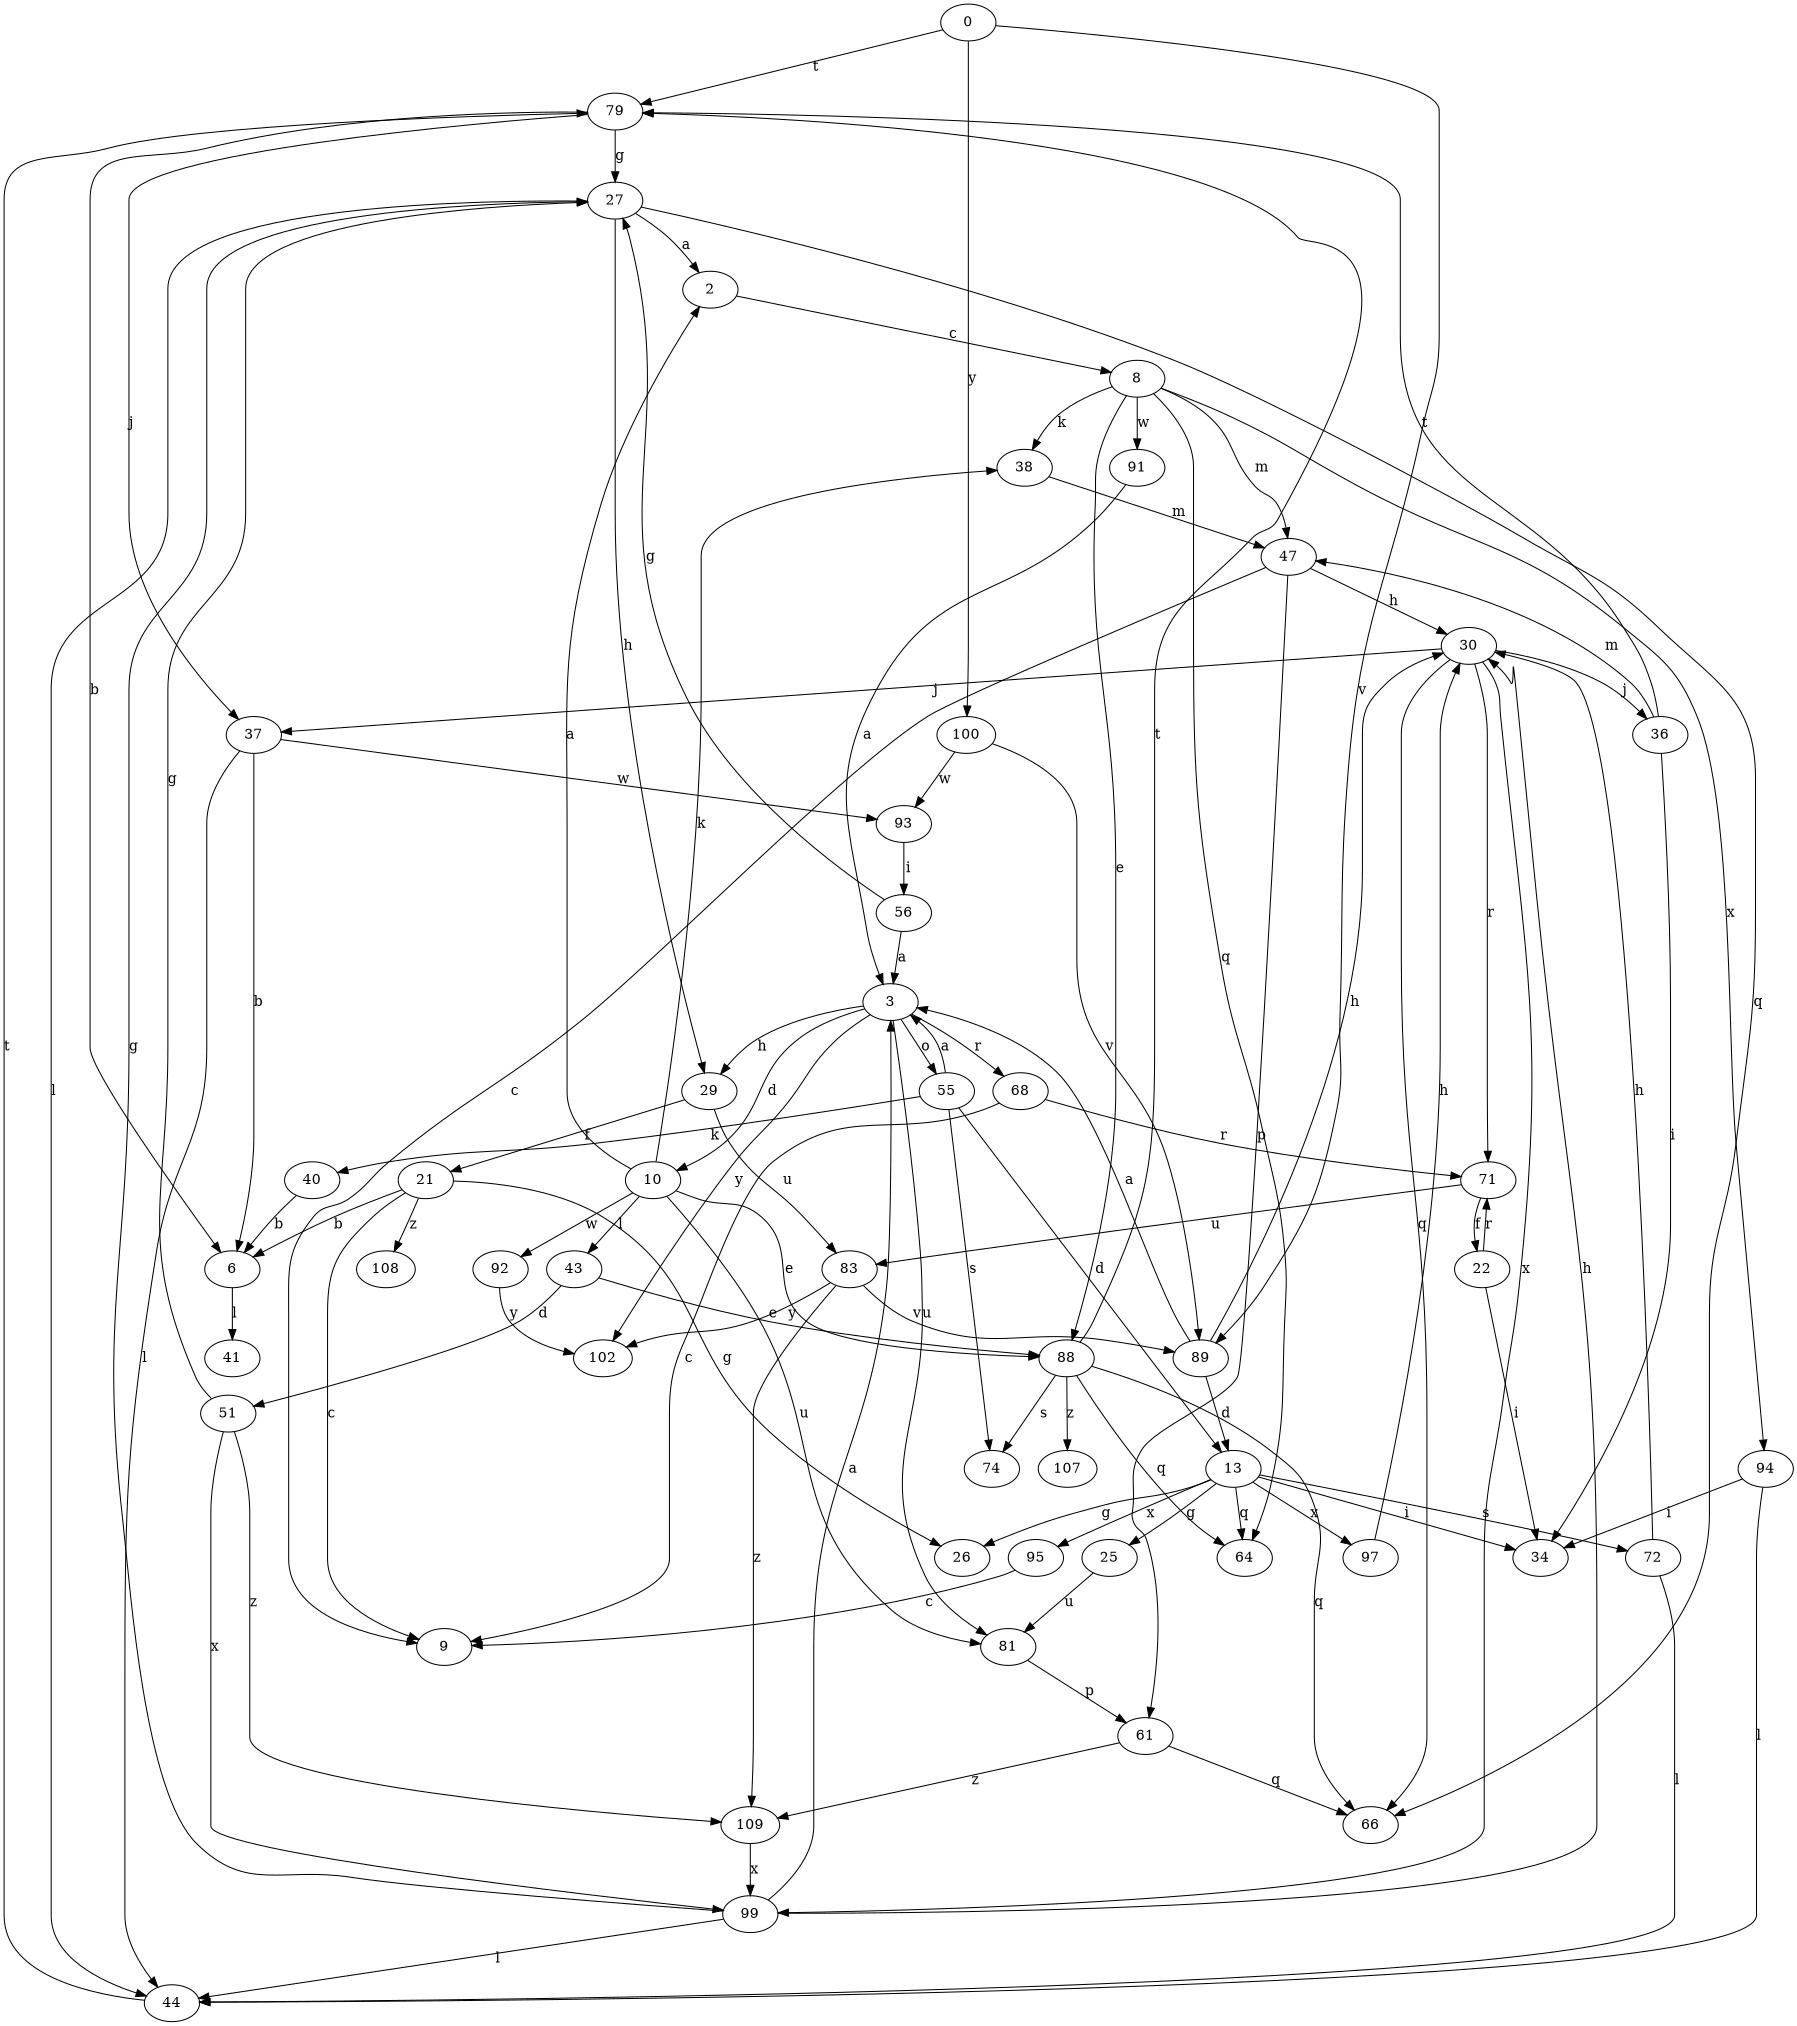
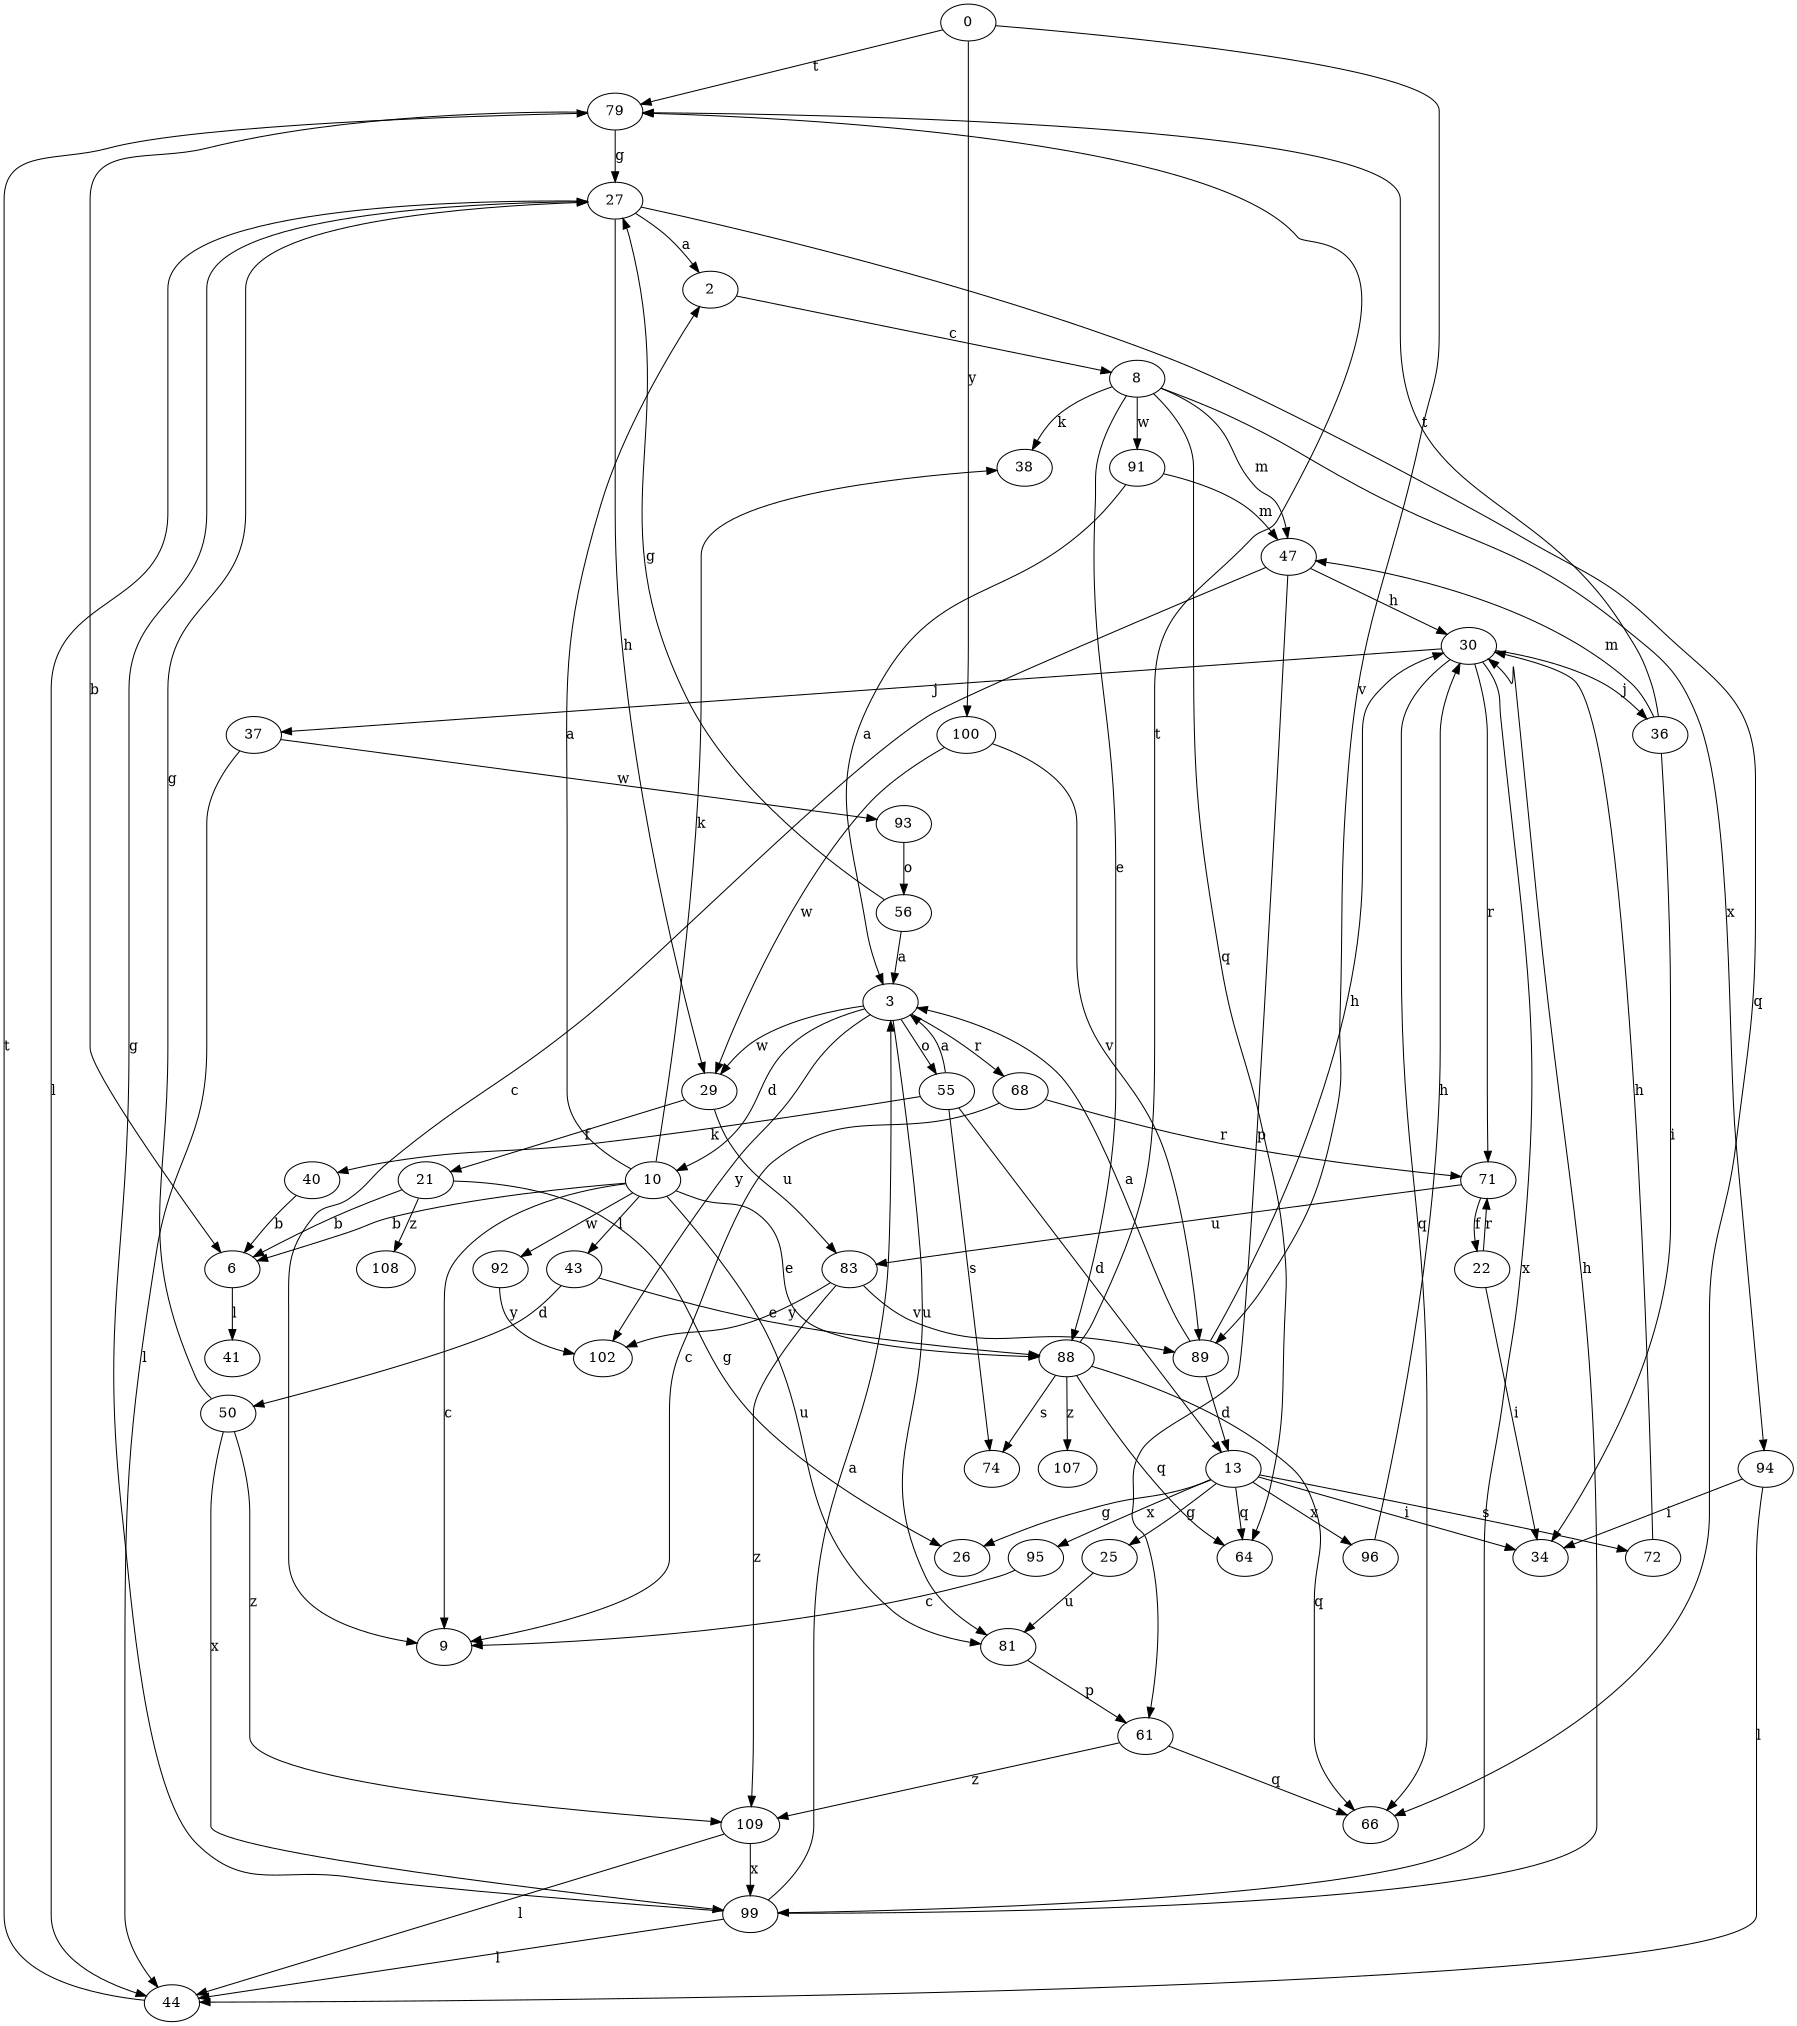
edge "79" -> "37": removed, label "j"
edge "38" -> "47": now "91" -> "47"
edge "100" -> "93": now "100" -> "29"
edge "93" -> "56": label "i" -> "o"
edge "37" -> "6": now "10" -> "6"
edge "3" -> "29": label "h" -> "w"
node "51": label "51" -> "50"
edge "21" -> "9": now "10" -> "9"
node "97": label "97" -> "96"
edge "72" -> "44": now "109" -> "44"
